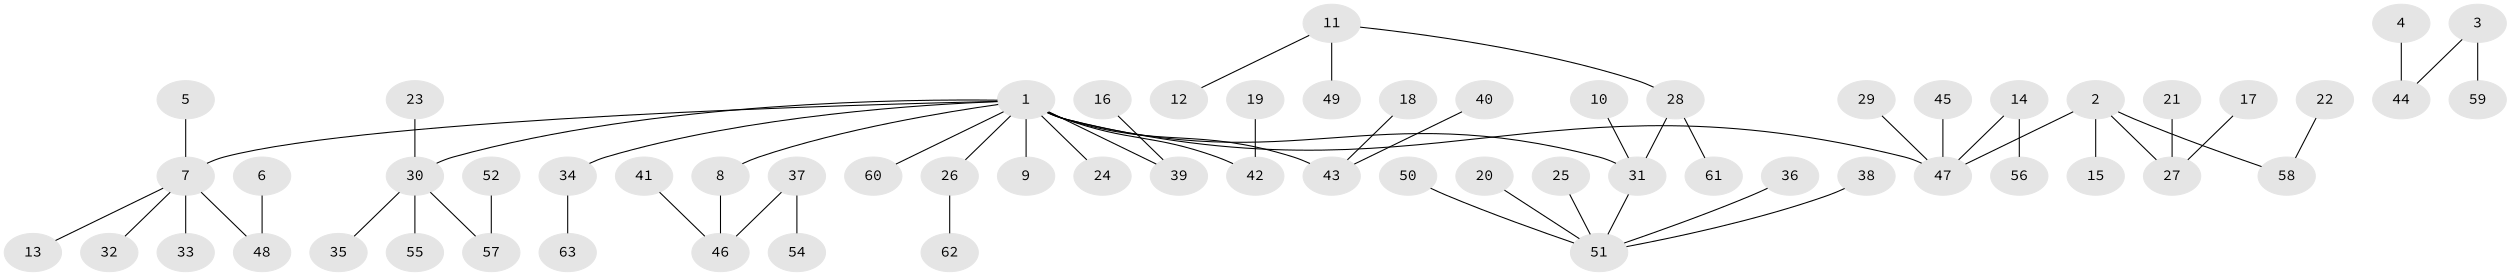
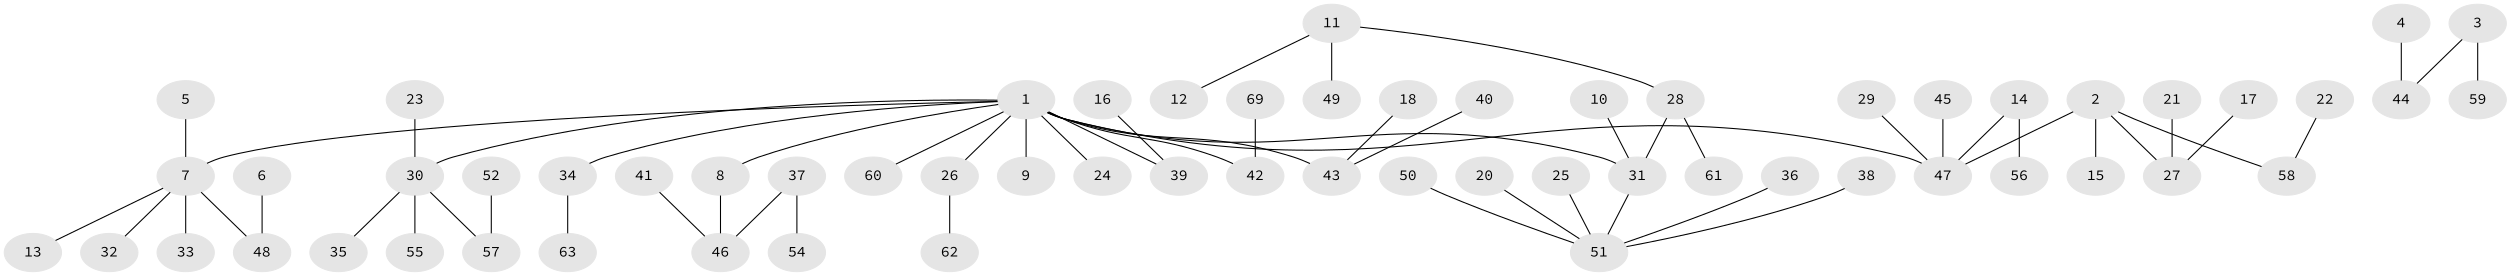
node "19": label "19" -> "69"
